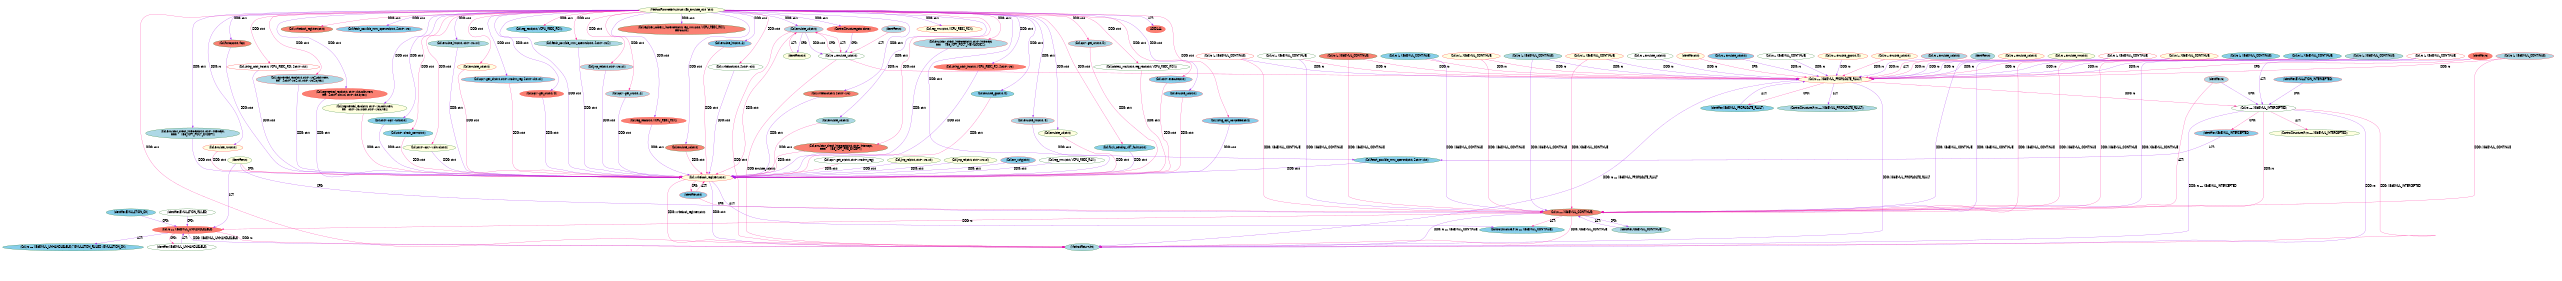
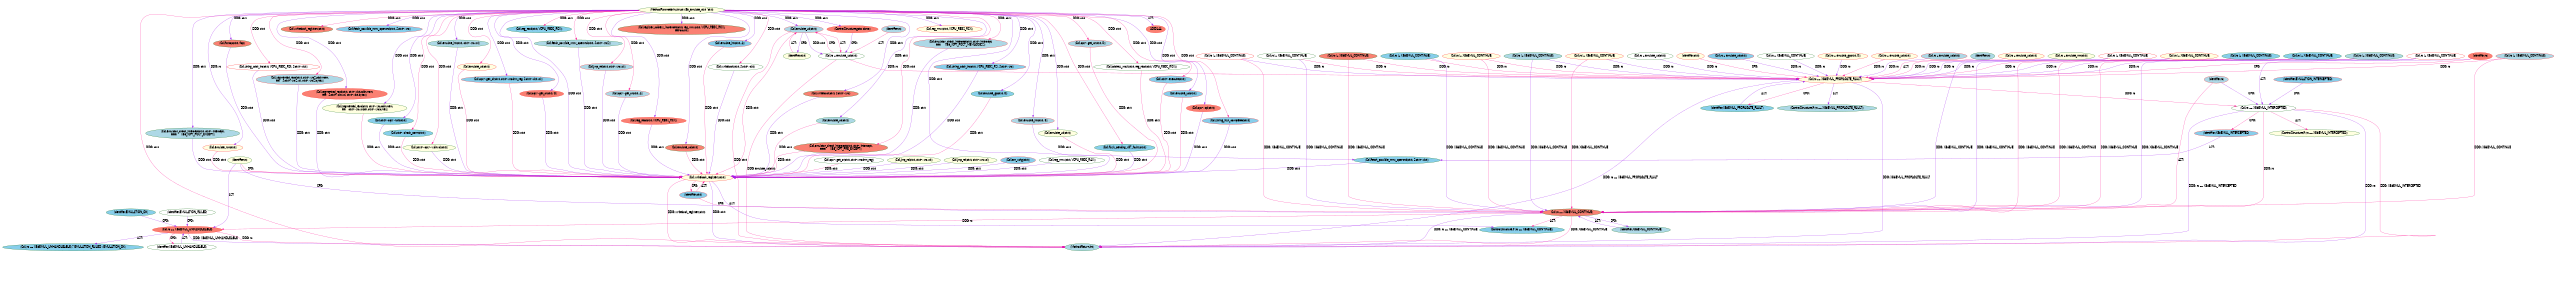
node "(Call,string_addr_inc(ctxt, VCPU_REGS_RSI, &ctxt->src))": fillcolor salmon -> skyblue
node "(Call,ops->cpl(ctxt))": added
node "(Call,string_ops_completed(ctxt))": label "(Call,string_ops_completed(ctxt))" -> "(Call,string_insn_completed(ctxt))"
